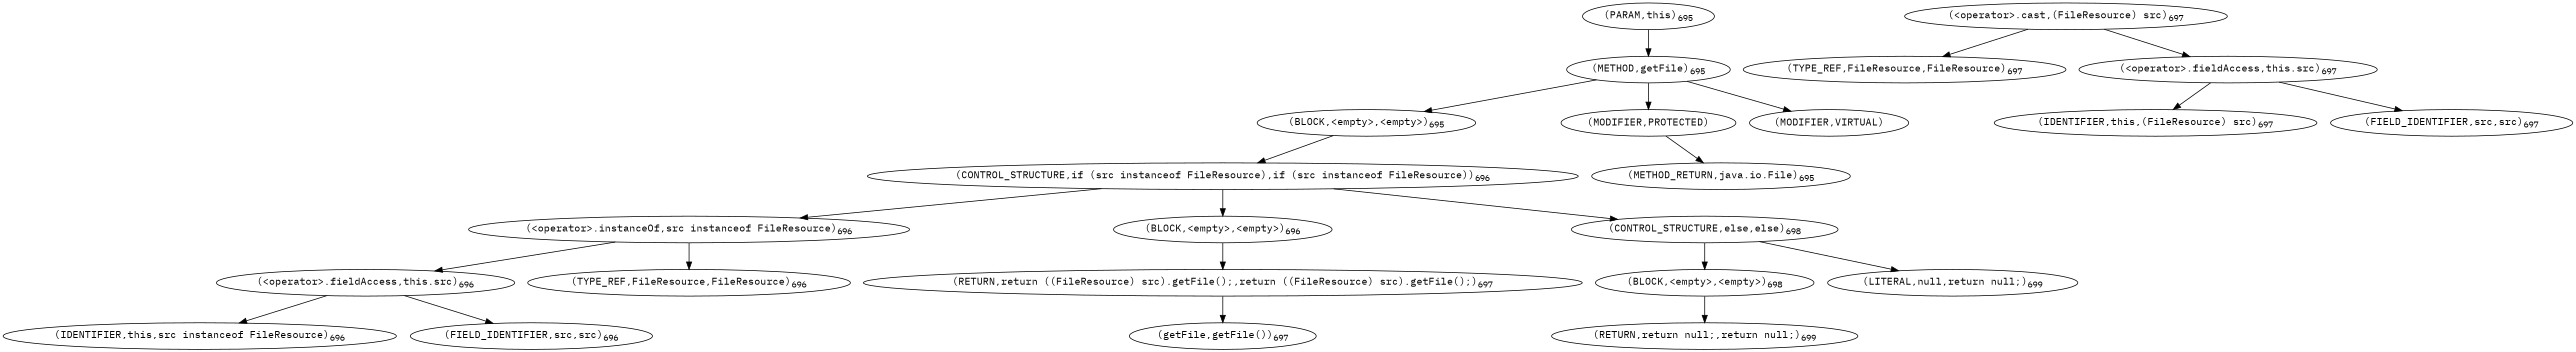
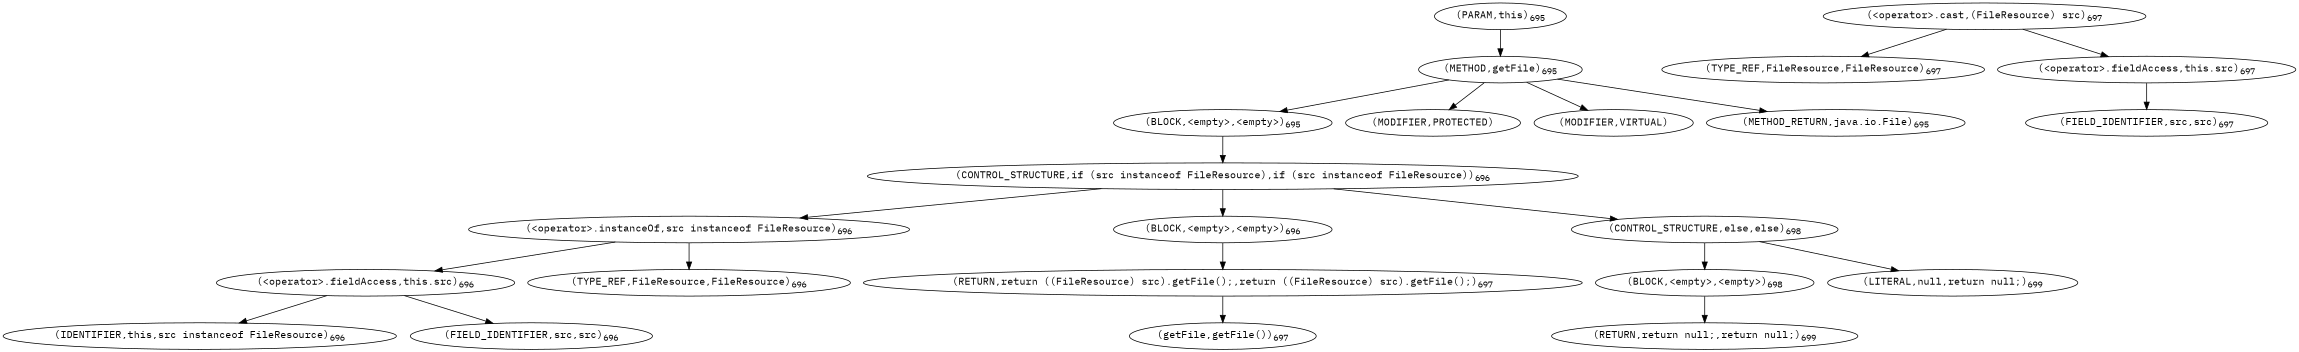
node "(IDENTIFIER,this,(FileResource) src)": removed
edge "(MODIFIER,PROTECTED)" -> "(METHOD_RETURN,java.io.File)": now "(METHOD,getFile)" -> "(METHOD_RETURN,java.io.File)"
